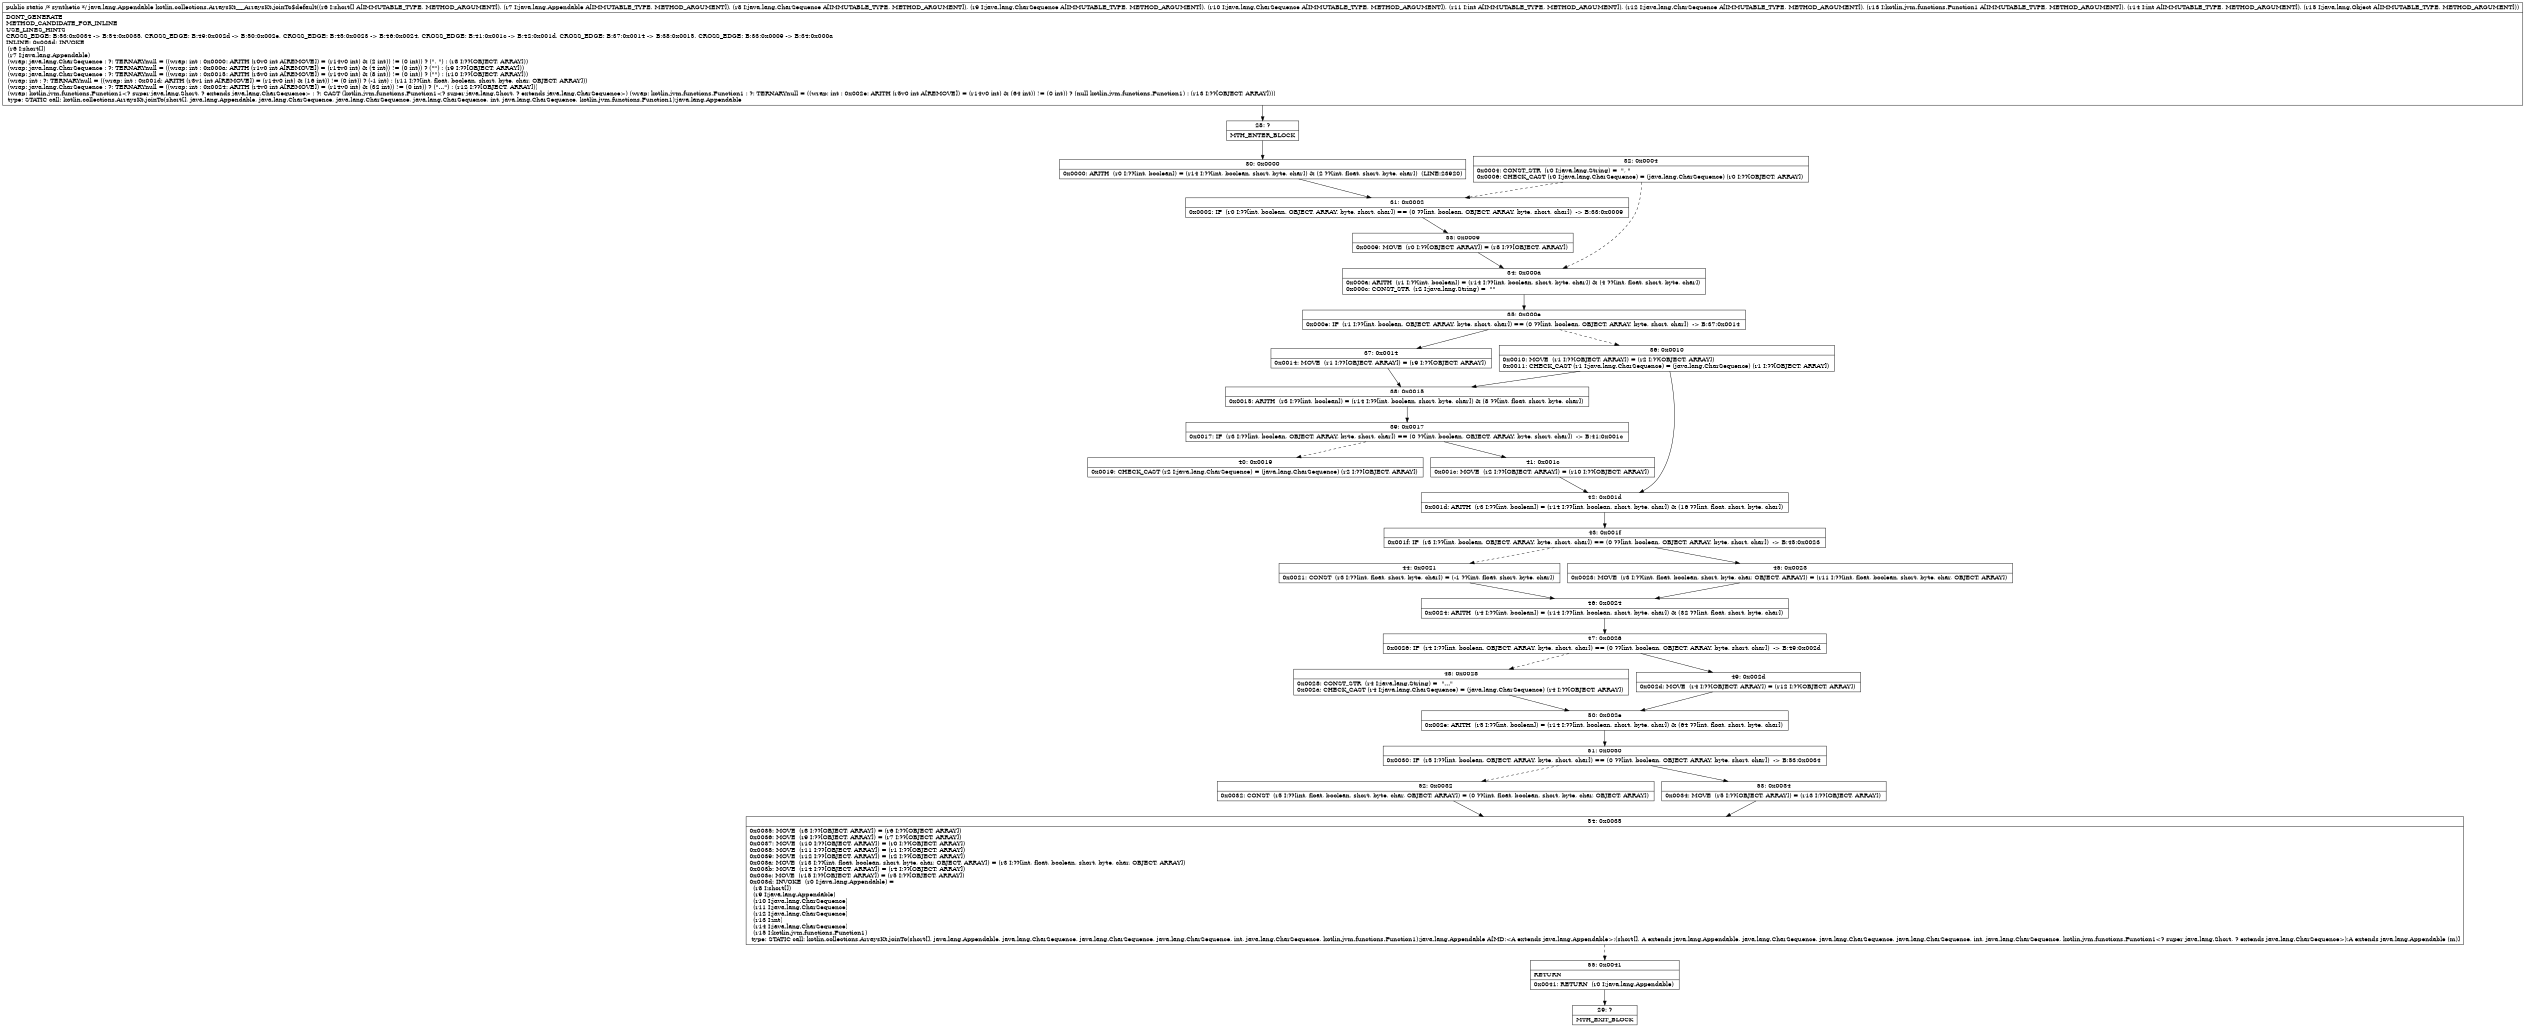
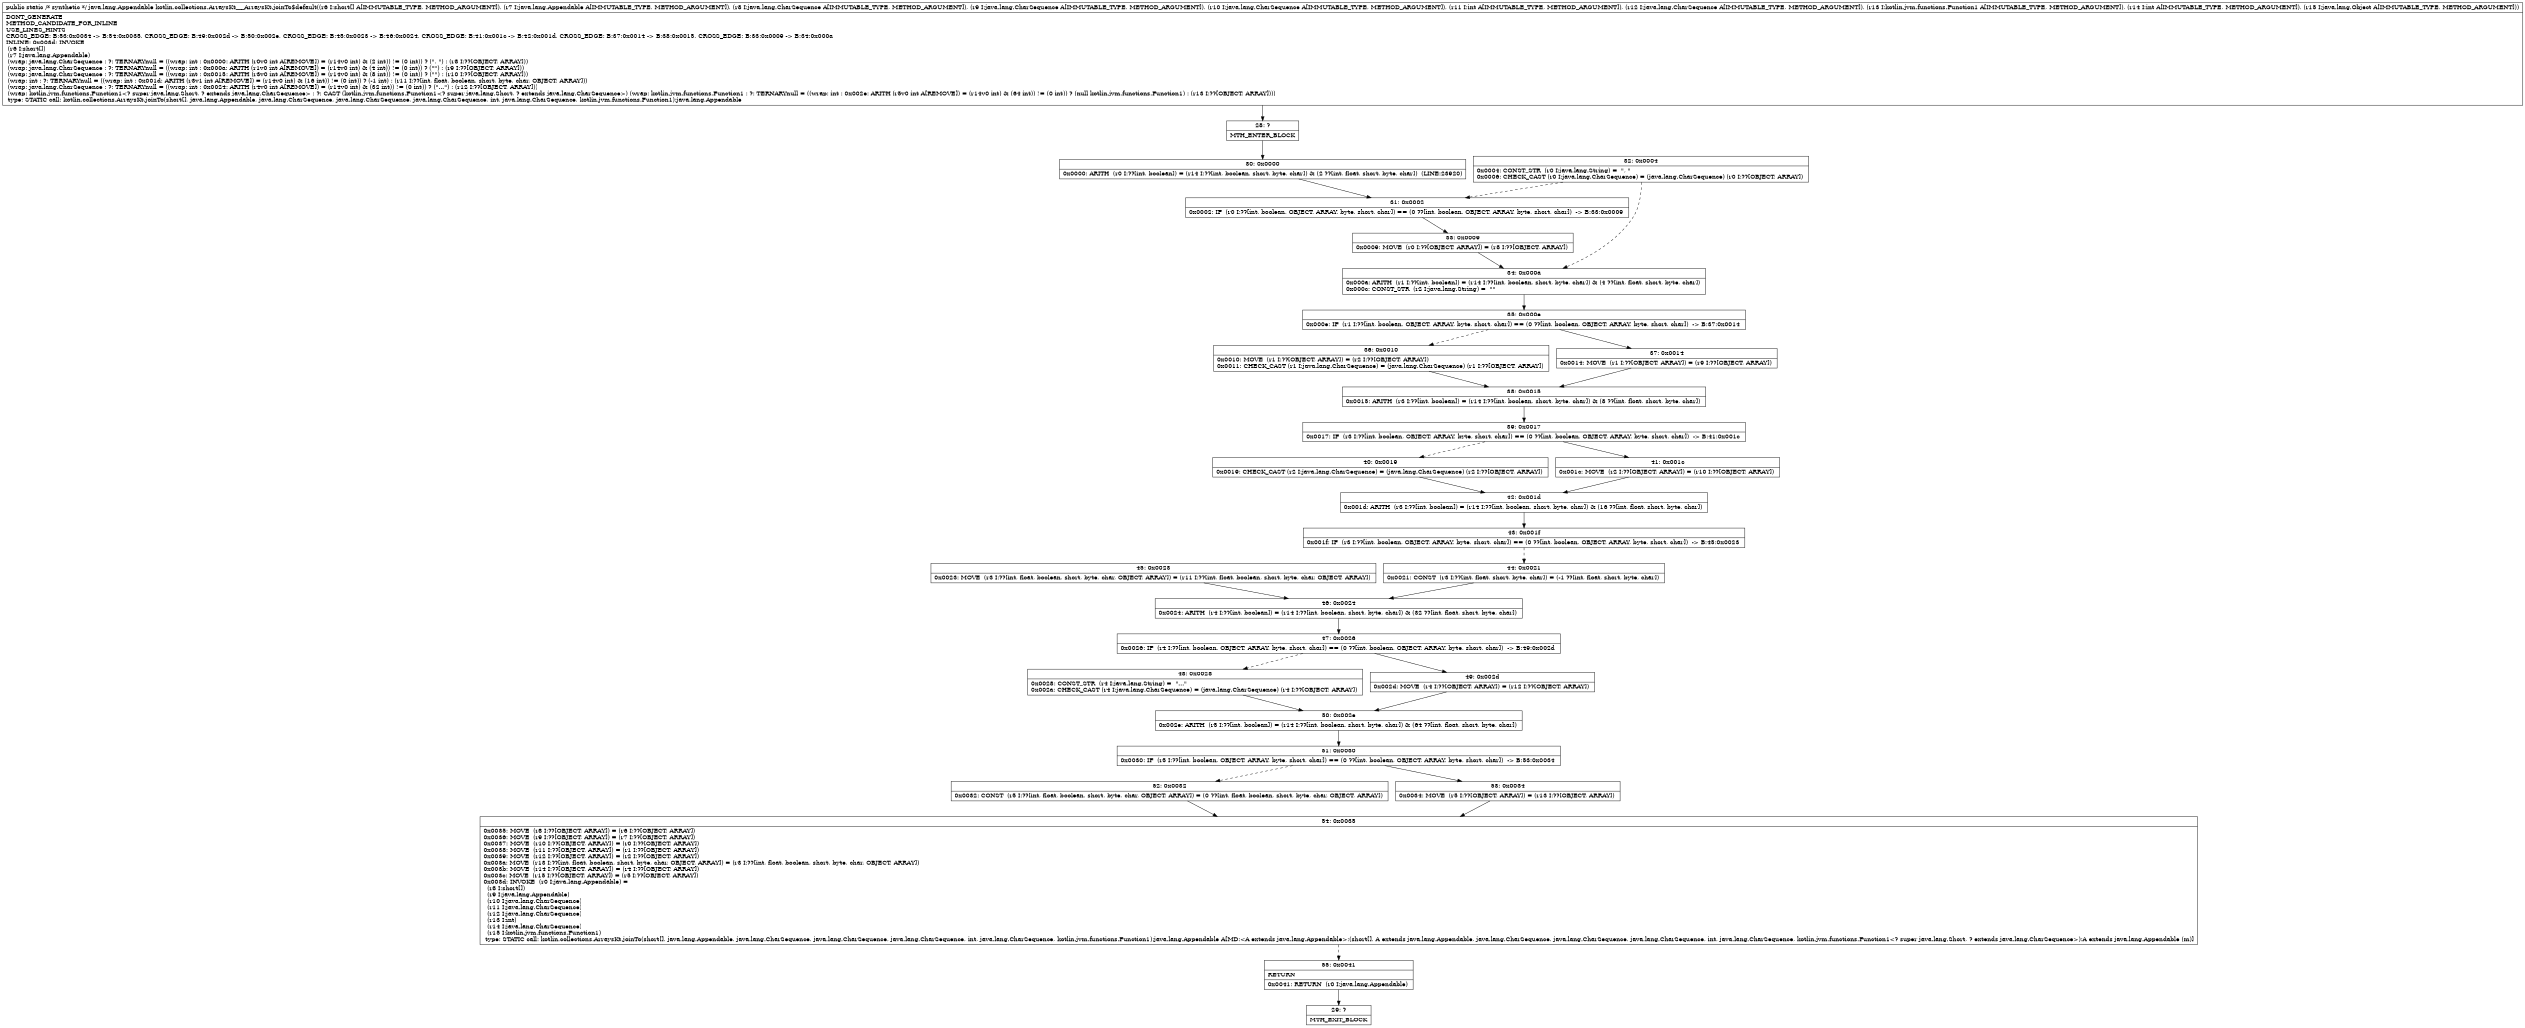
edge "36: 0x0010" -> "42: 0x001d": now "40: 0x0019" -> "42: 0x001d"
edge "43: 0x001f" -> "45: 0x0023": removed
